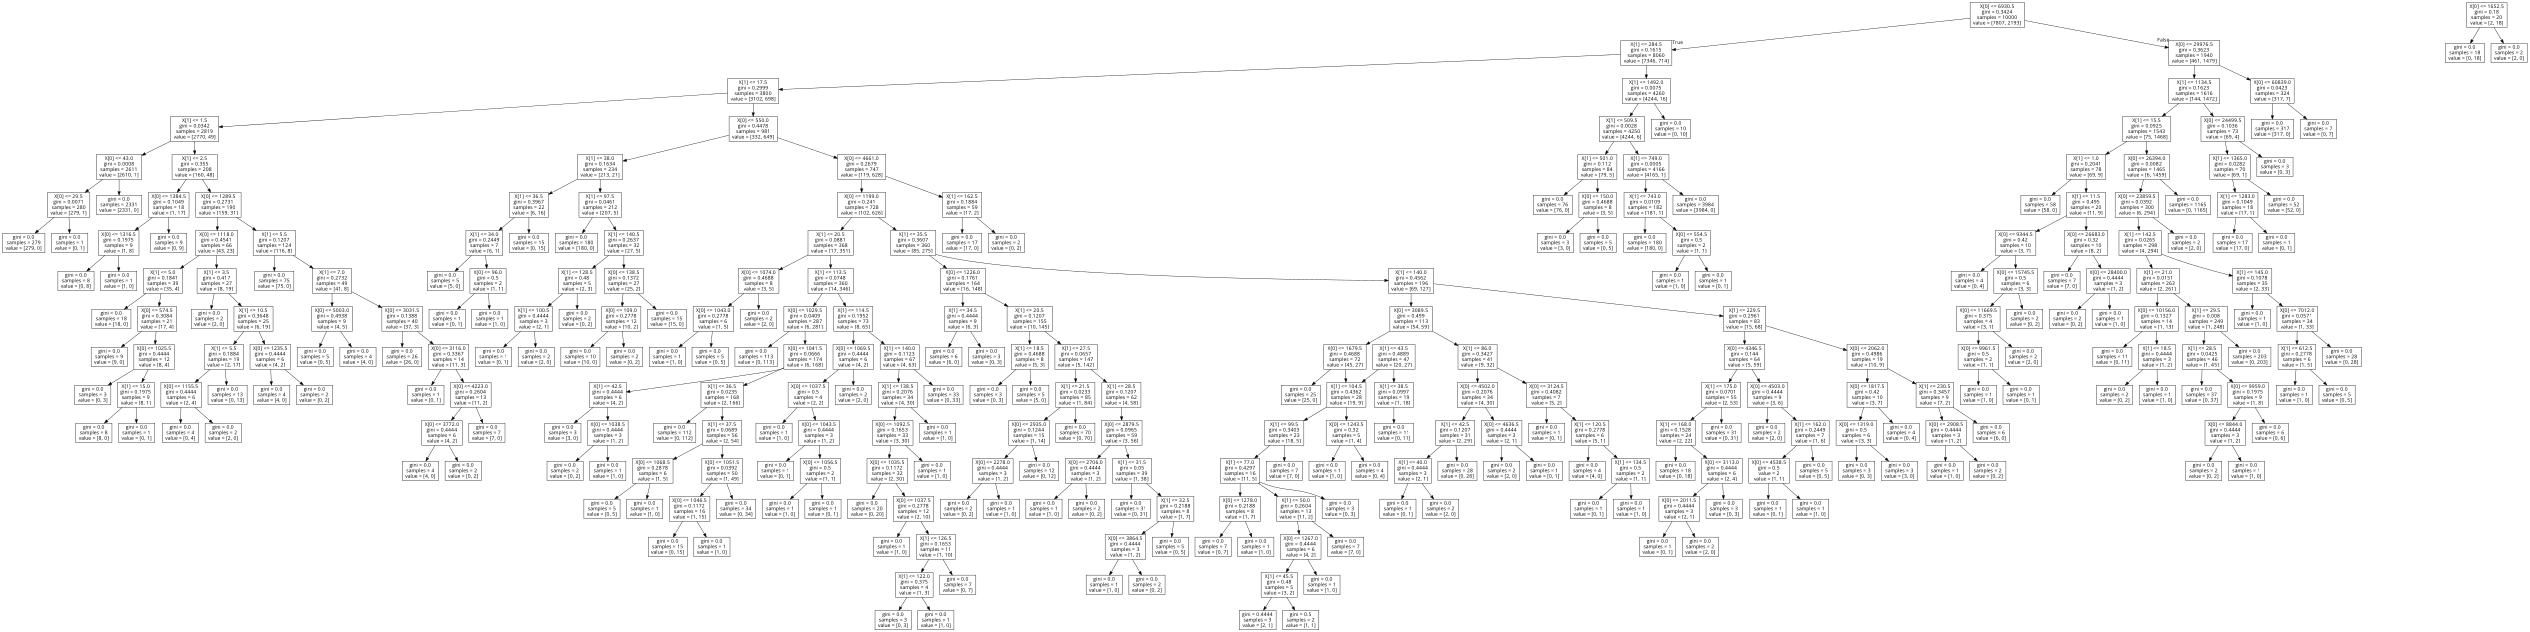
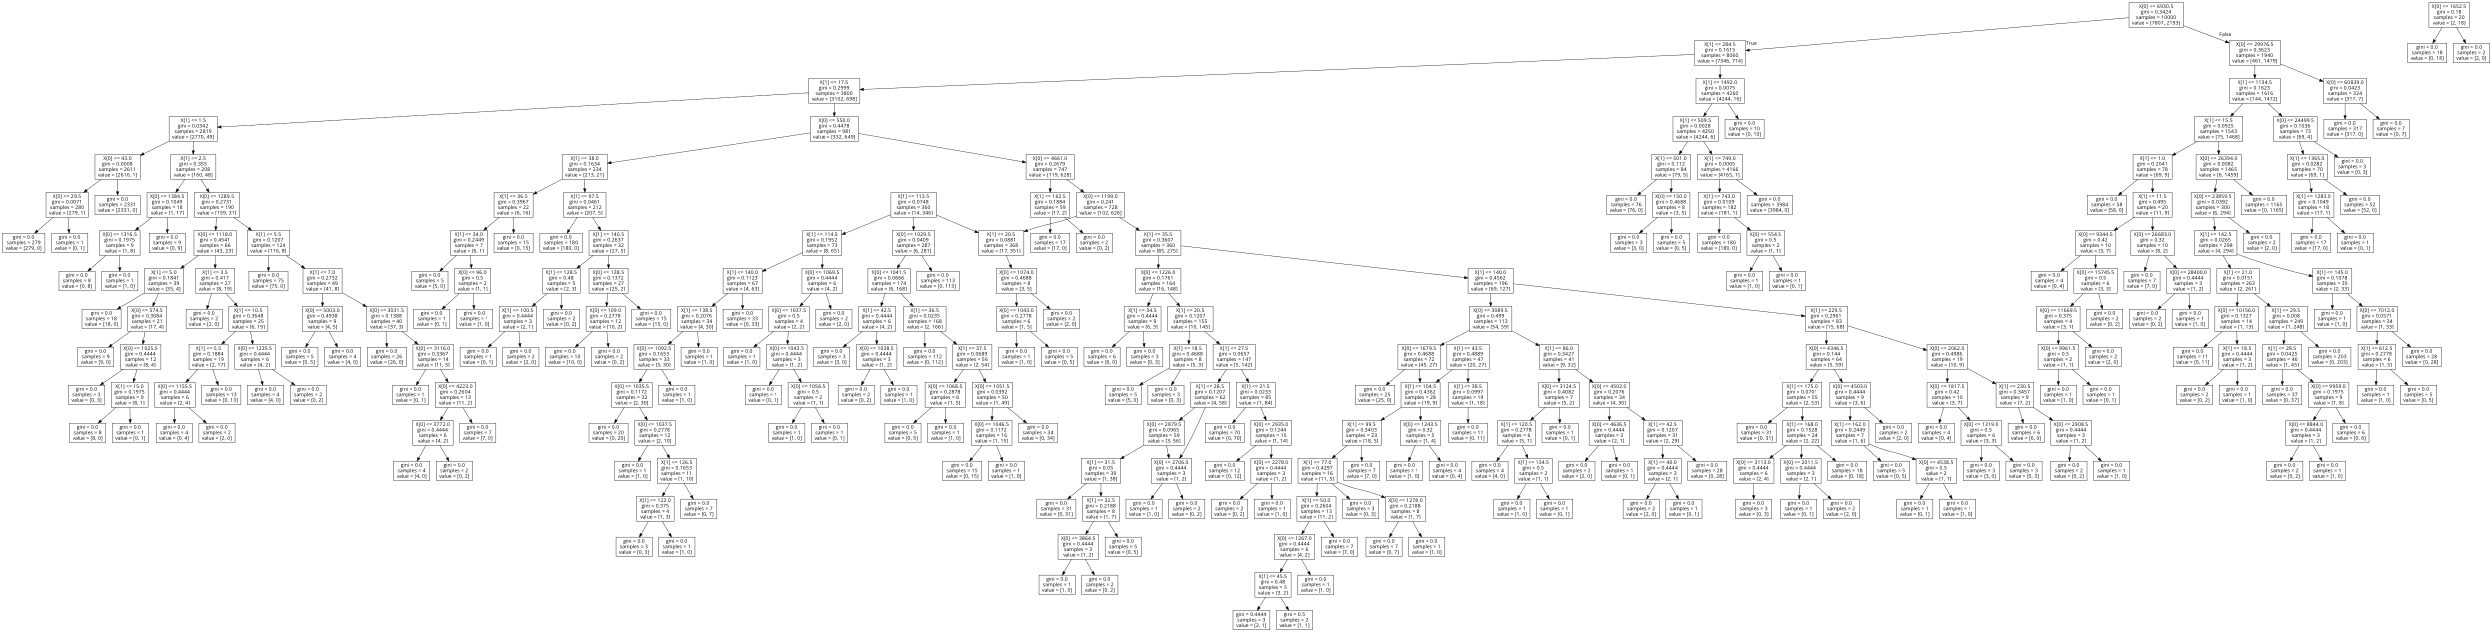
edge "X[1] <= 20.5 gini = 0.0881 samples = 368 value = [17, 351]" -> "X[1] <= 113.5 gini = 0.0748 samples = 360 value = [14, 346]": reversed
edge "X[1] <= 28.5 gini = 0.1207 samples = 62 value = [4, 58]" -> "X[0] <= 2706.0 gini = 0.4444 samples = 3 value = [1, 2]": added
edge "X[0] <= 3113.0 gini = 0.4444 samples = 6 value = [2, 4]" -> "X[0] <= 2011.5 gini = 0.4444 samples = 3 value = [2, 1]": now "X[1] <= 168.0 gini = 0.1528 samples = 24 value = [2, 22]" -> "X[0] <= 2011.5 gini = 0.4444 samples = 3 value = [2, 1]"
